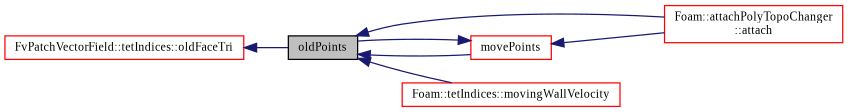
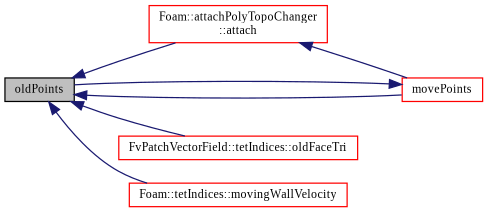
edge "Foam::attachPolyTopoChanger ::attach" -> "movePoints": reversed
edge "oldPoints" -> "FvPatchVectorField::tetIndices::oldFaceTri": reversed
